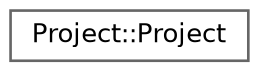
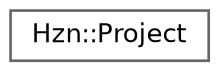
node "Project::Project": label "Project::Project" -> "Hzn::Project"
